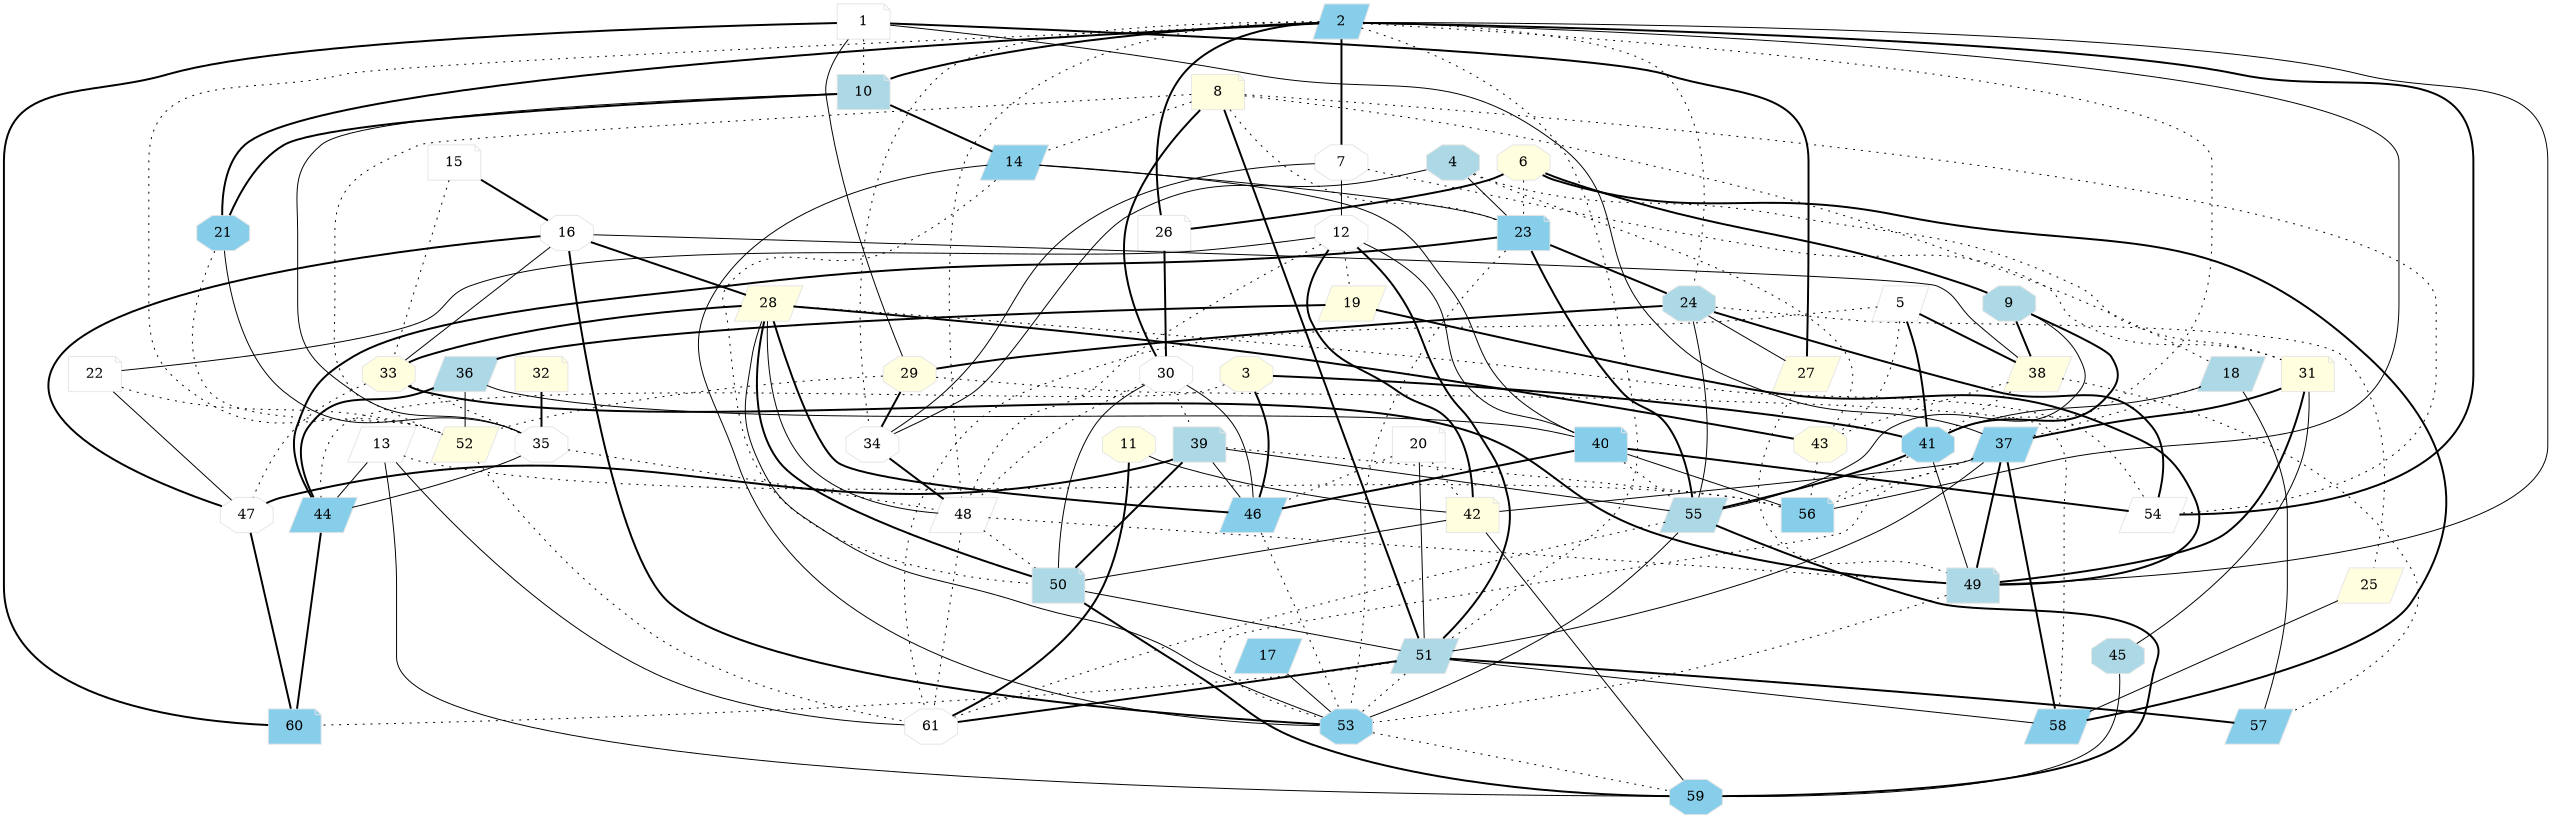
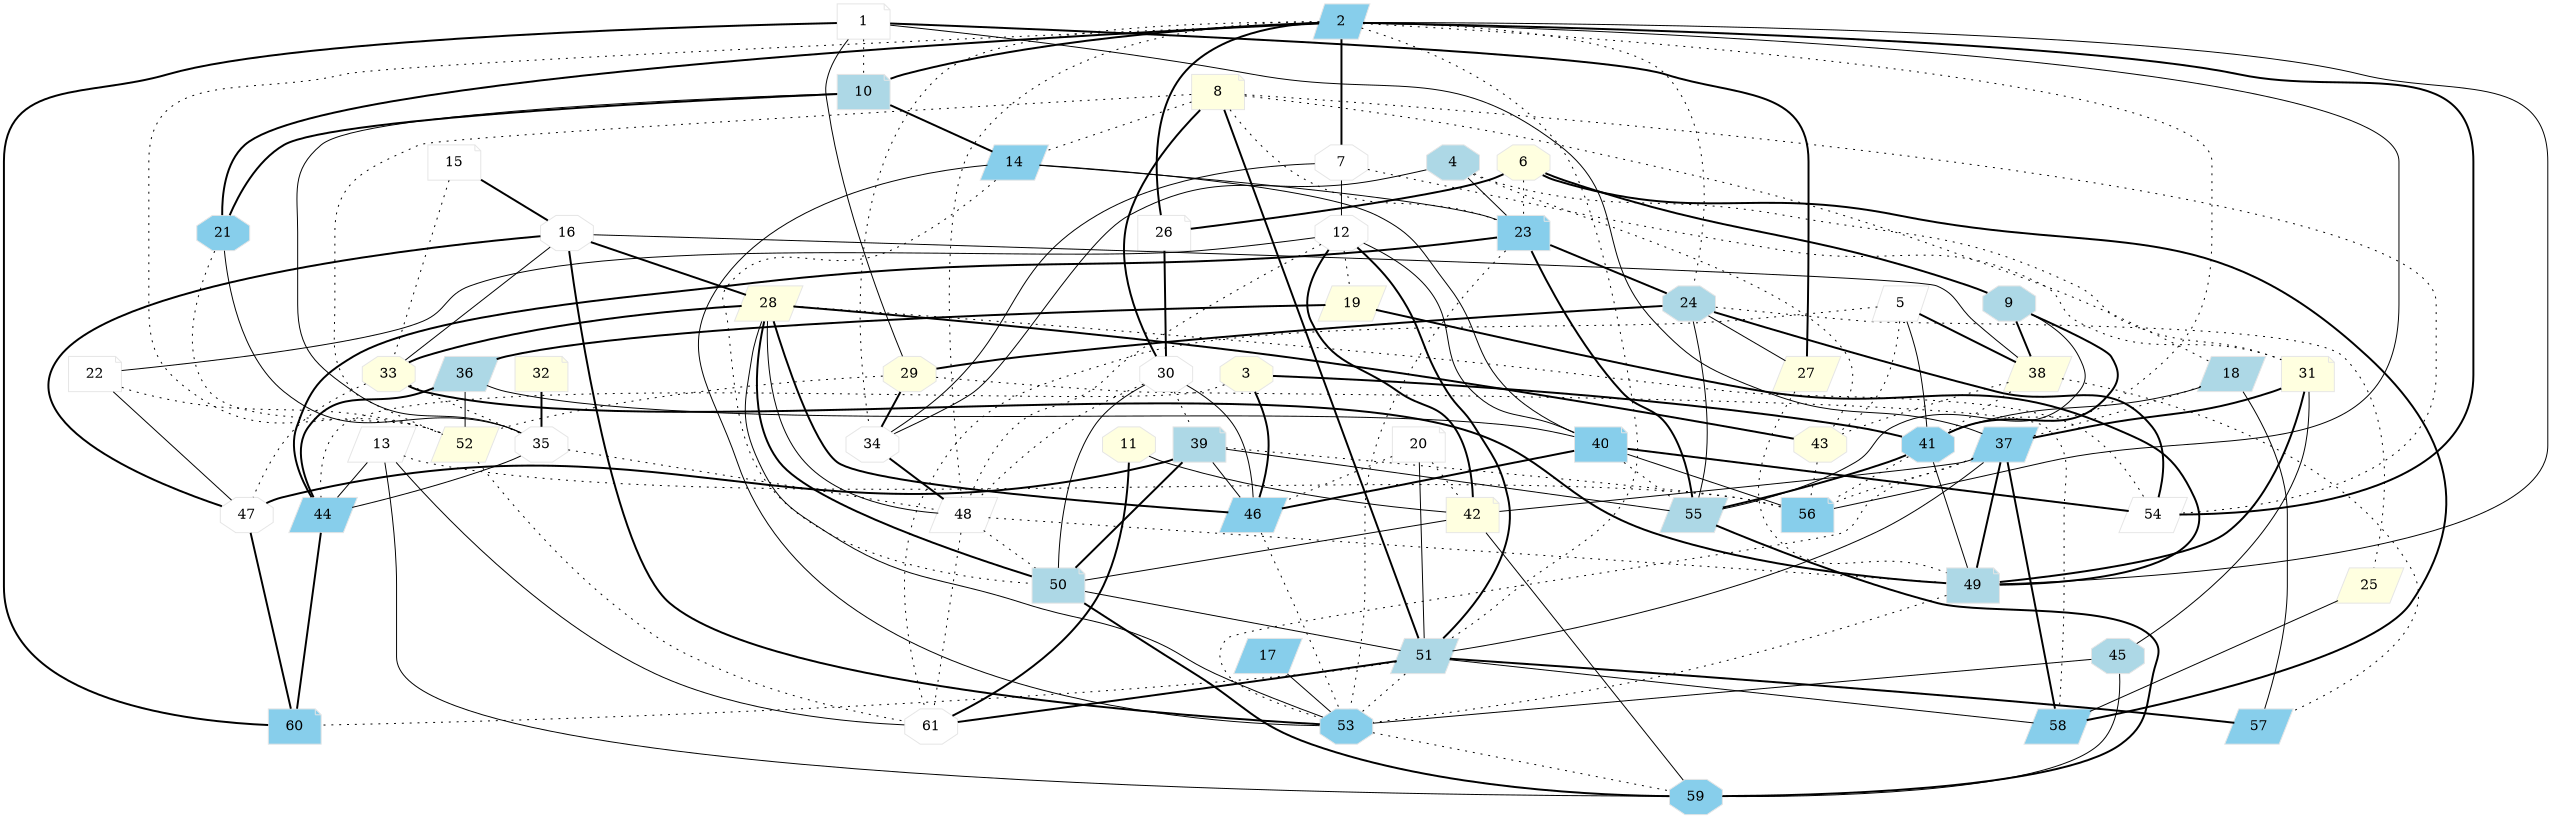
edge "5" -- "41": style bold -> solid
edge "55" -- "61": removed
edge "55" -- "53": now "45" -- "53"
